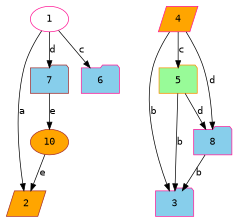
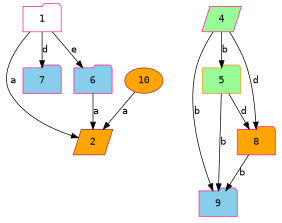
node "1": shape ellipse -> folder
node "4": fillcolor orange -> palegreen
edge "1" -> "6": label "c" -> "e"
edge "4" -> "5": label "c" -> "b"
node "7": color brown -> deeppink
edge "7" -> "10": removed, label "e"
edge "6" -> "2": added, label "a"
node "8": fillcolor skyblue -> orange
edge "10" -> "2": label "e" -> "a"
node "3": label "3" -> "9"
